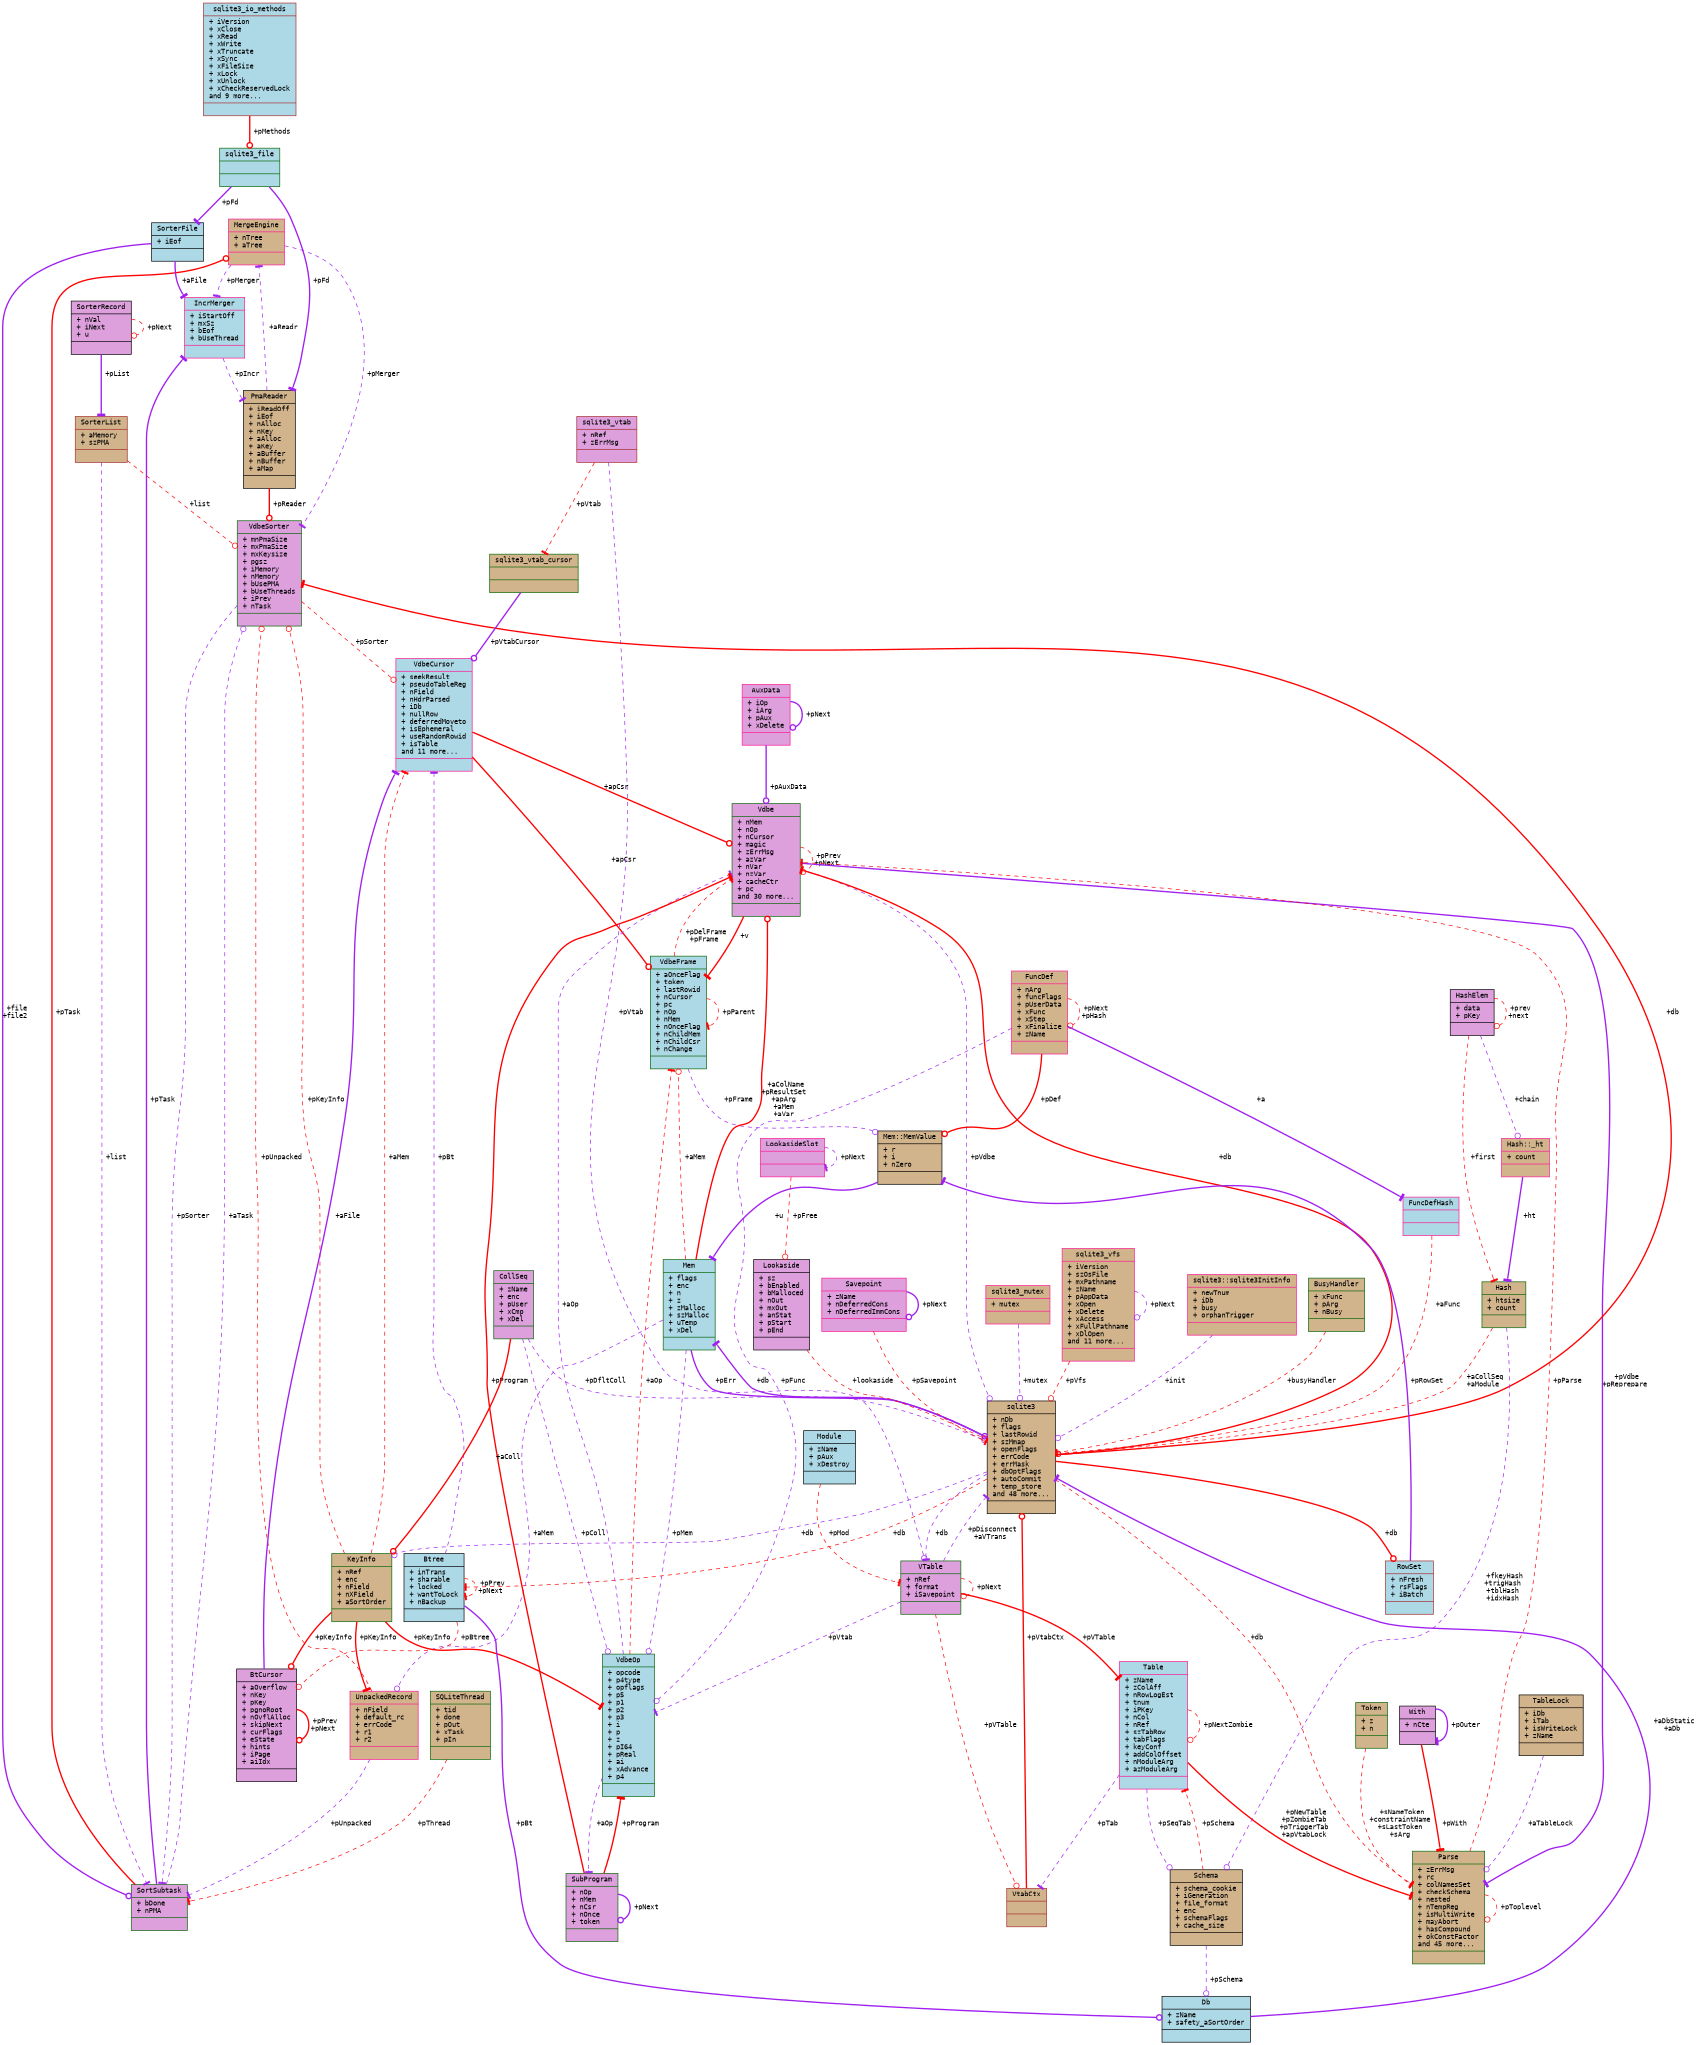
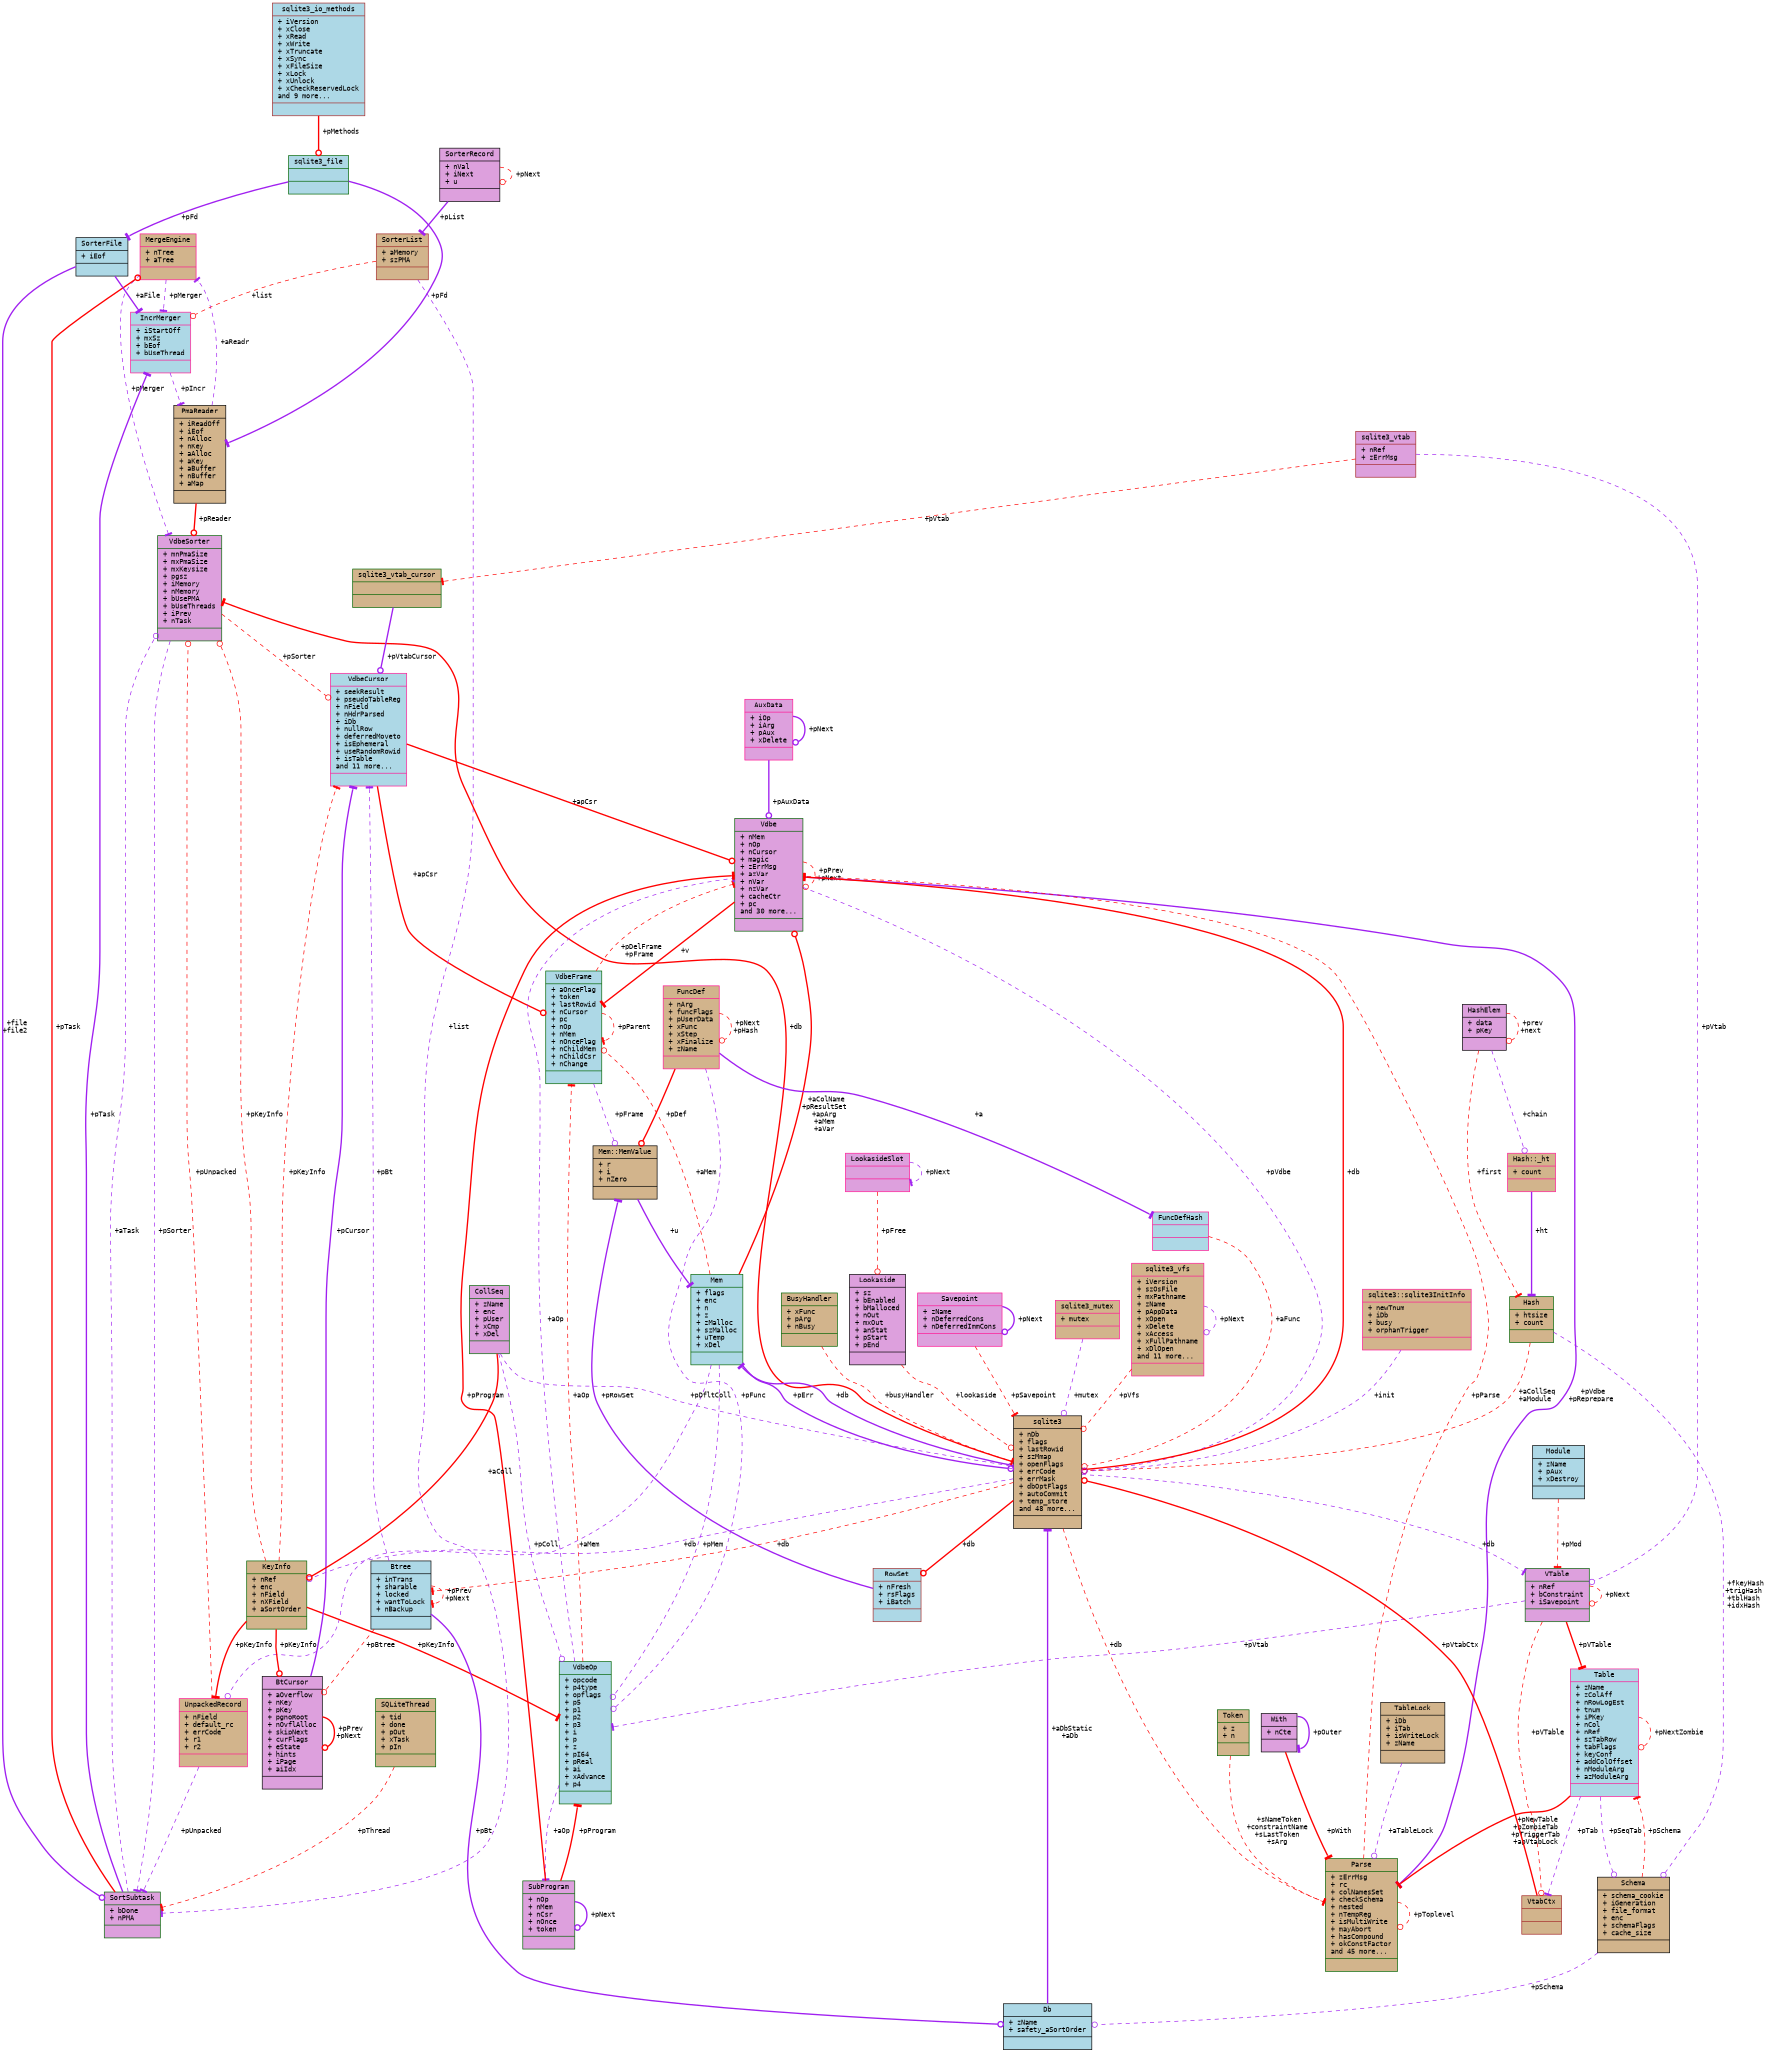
edge "SorterList" -> "VdbeSorter": now "SorterList" -> "IncrMerger"
edge "KeyInfo" -> "VdbeCursor": label " +aMem" -> " +pKeyInfo"
edge "BtCursor" -> "VdbeCursor": label " +aFile" -> " +pCursor"
edge "VTable" -> "sqlite3": removed, label "+pDisconnect +aVTrans"
node "VTable": text "+ format" -> "+ bConstraint"
